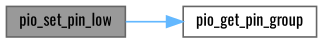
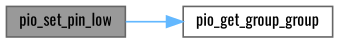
node "pio_get_pin_group": label "pio_get_pin_group" -> "pio_get_group_group"
